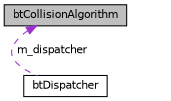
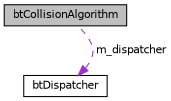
edge "btDispatcher" -> "btCollisionAlgorithm": reversed
